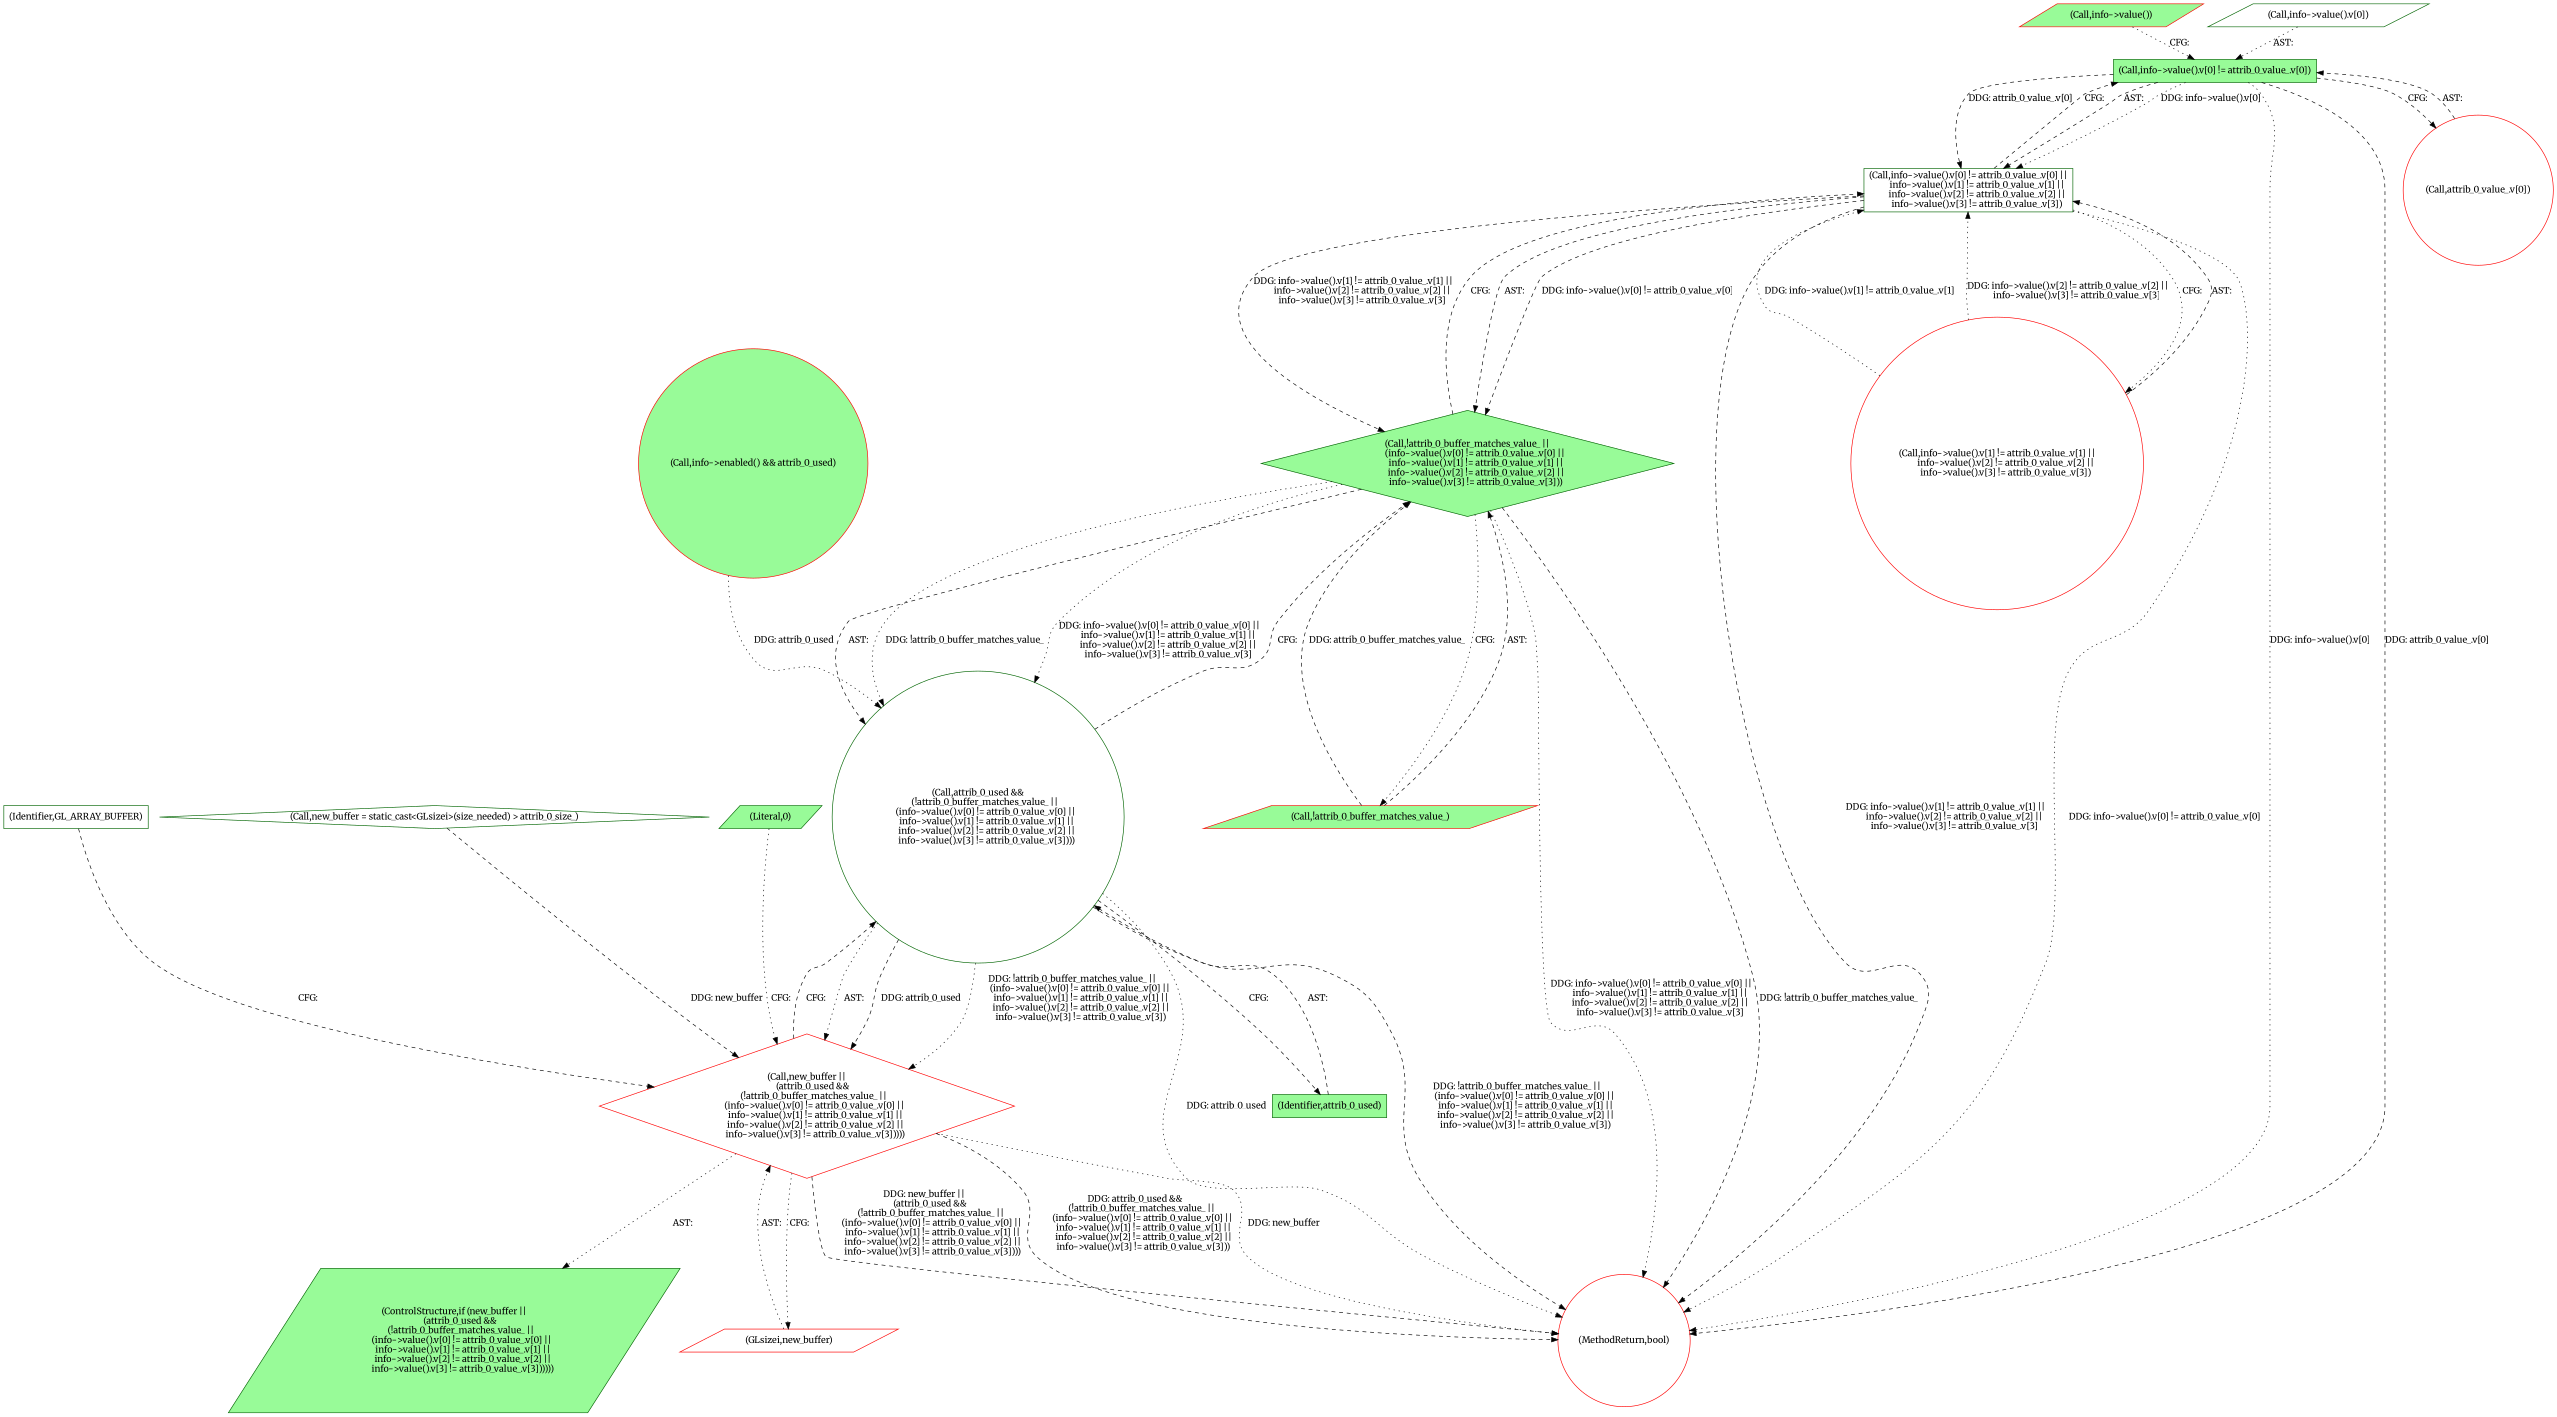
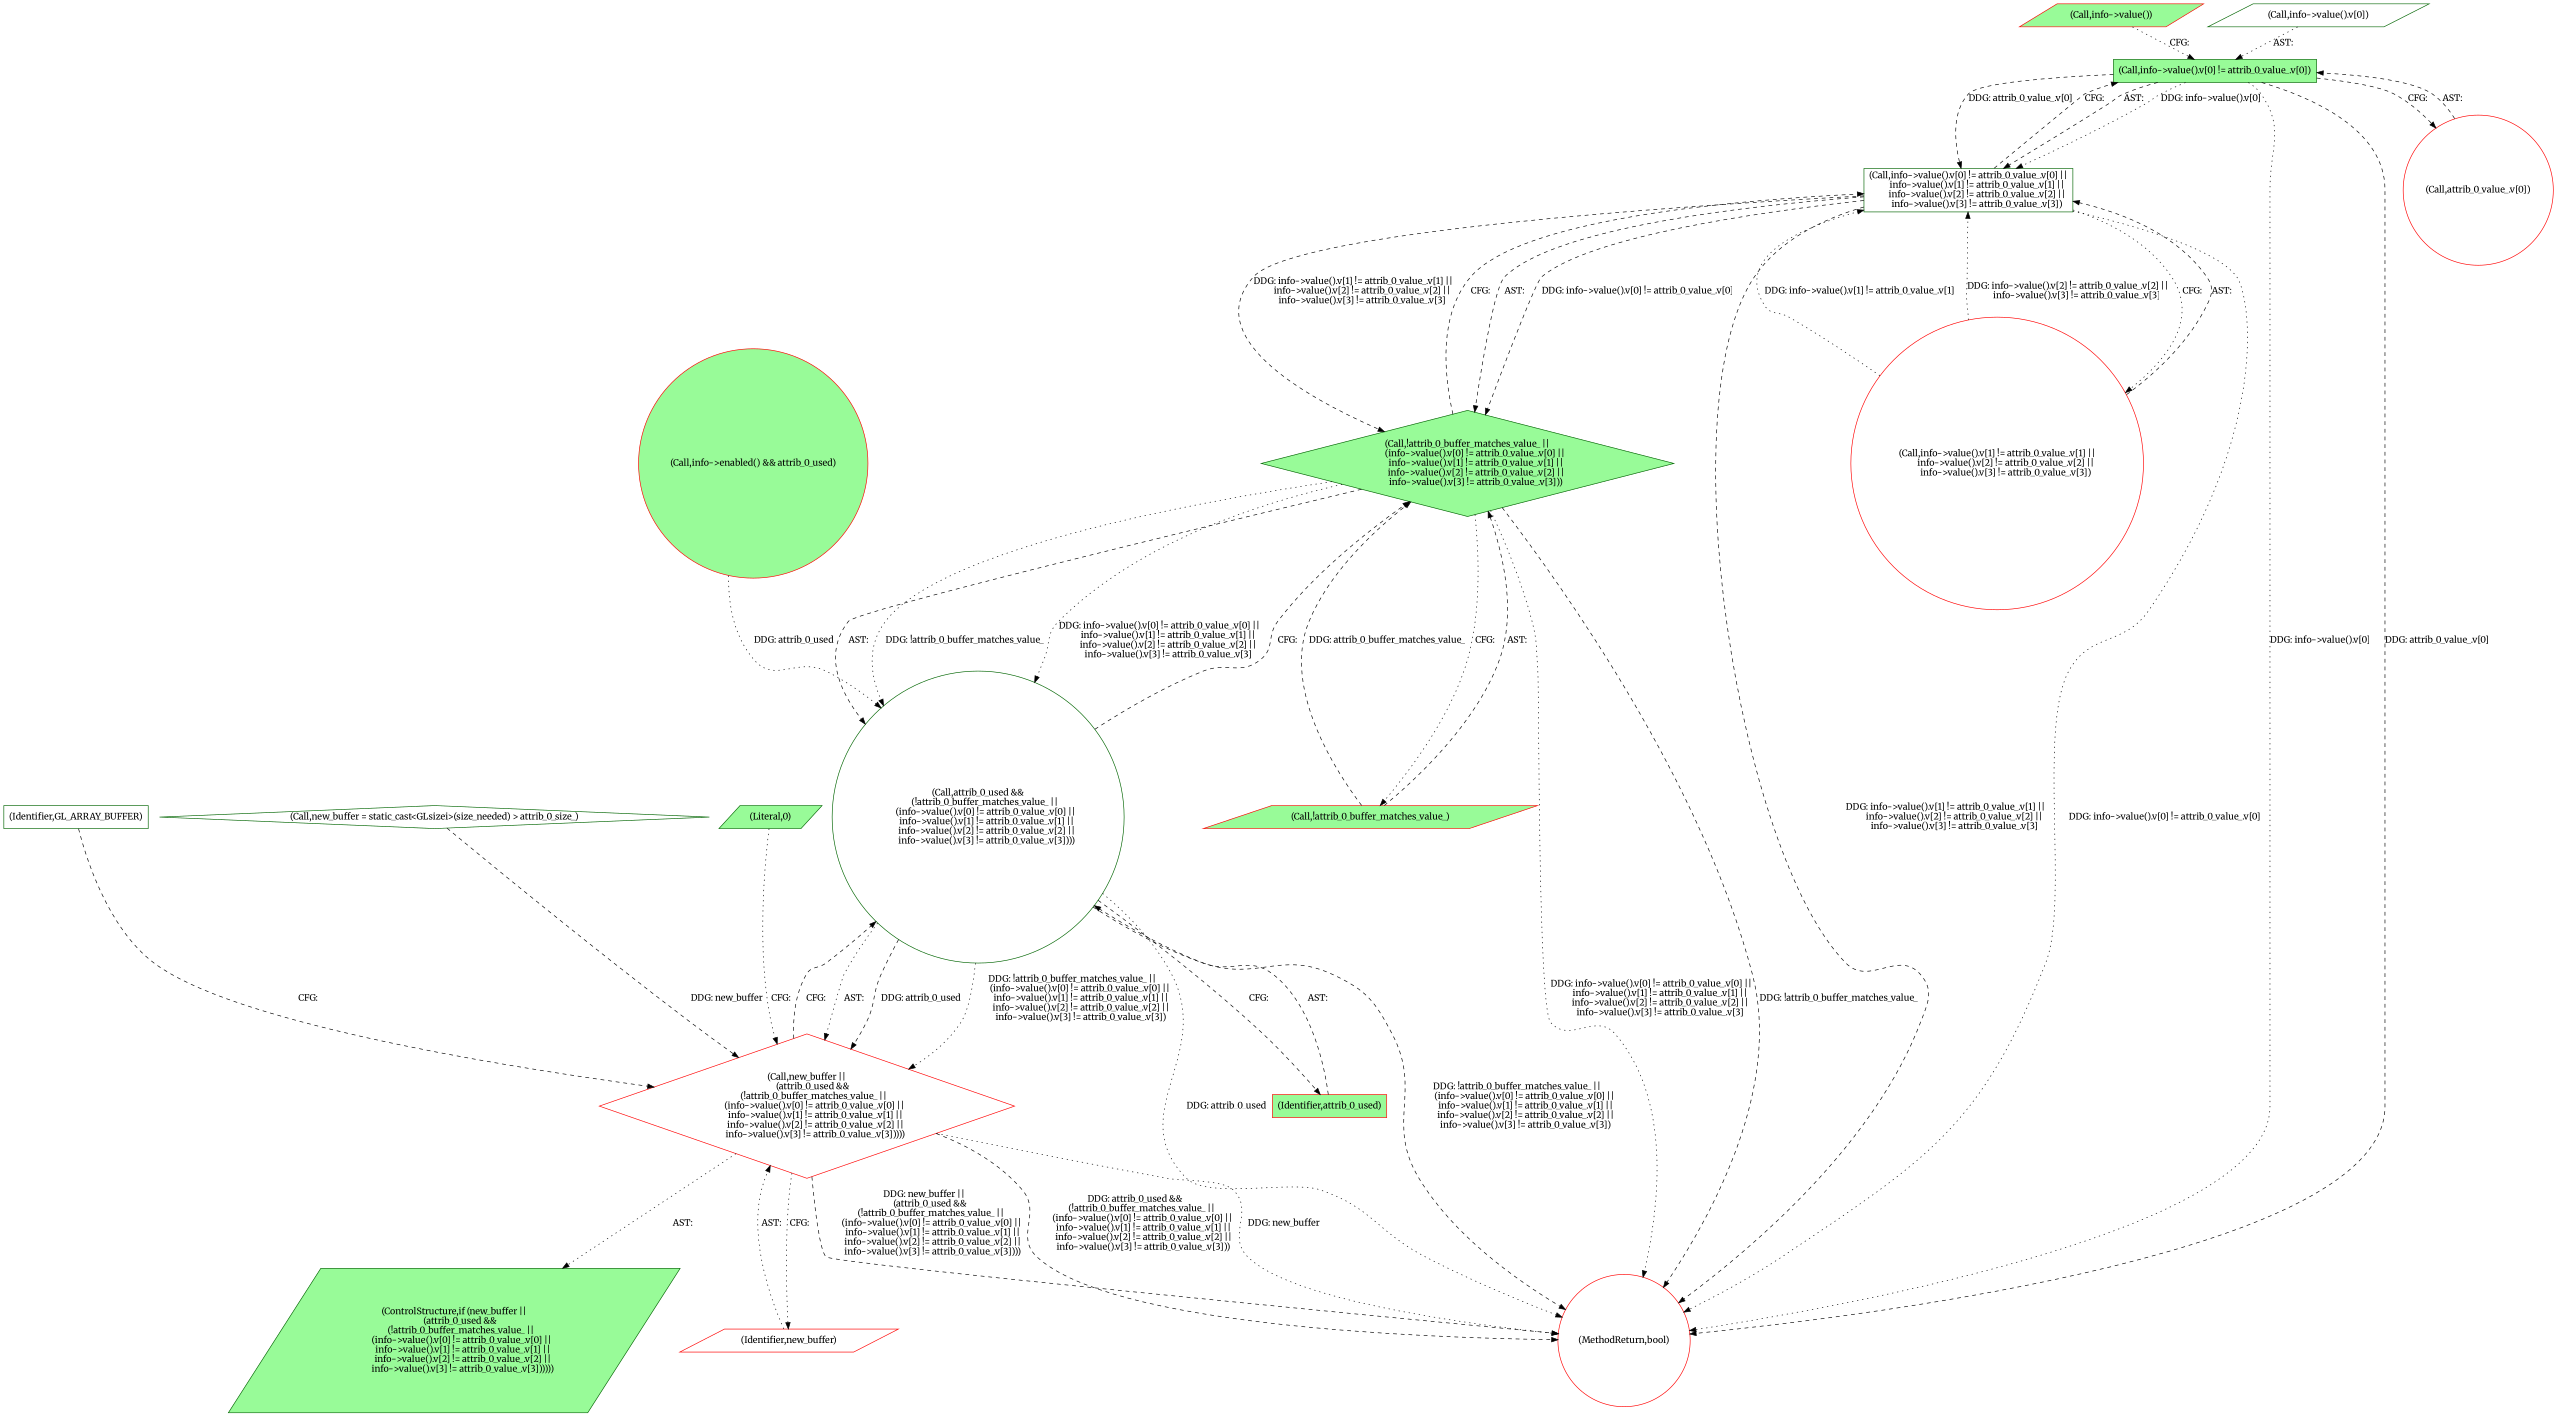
node "(Identifier,attrib_0_used)": color darkgreen -> red
node "(GLsizei,new_buffer)": label "(GLsizei,new_buffer)" -> "(Identifier,new_buffer)"
